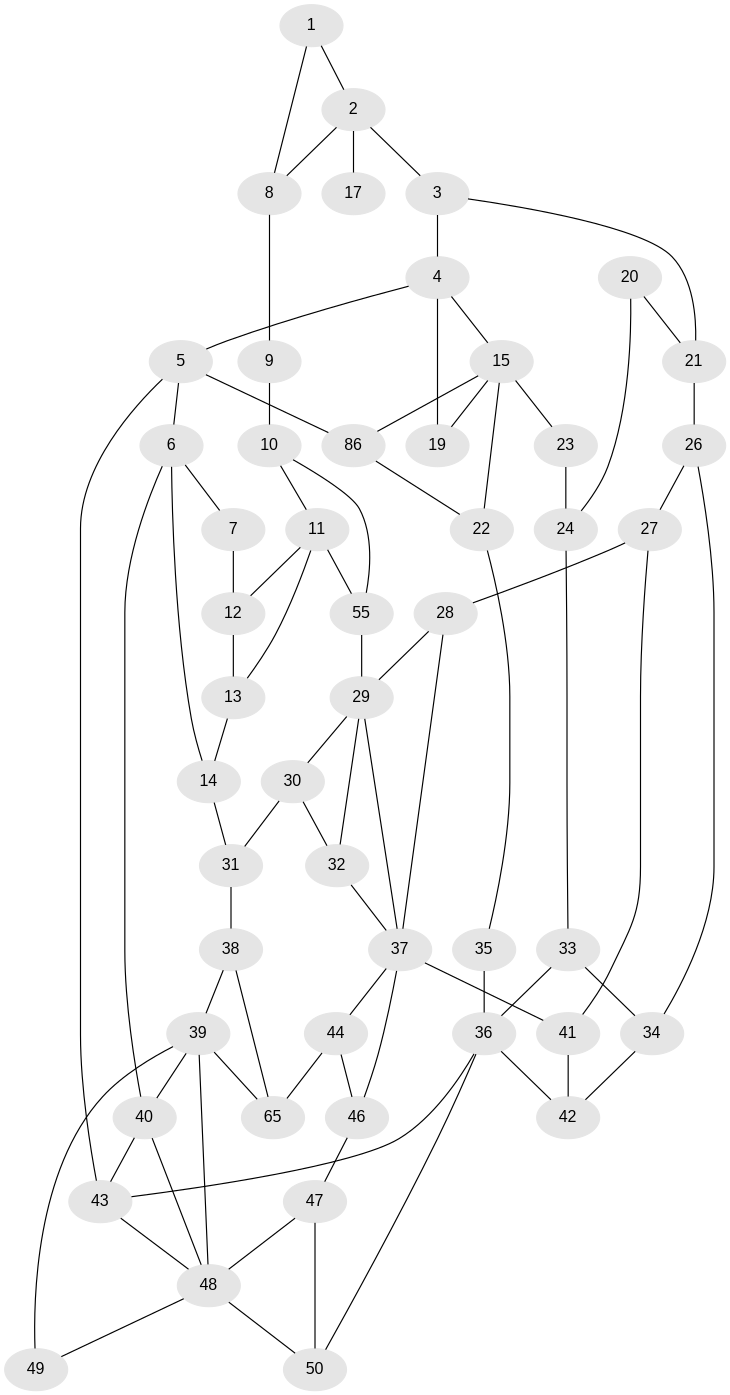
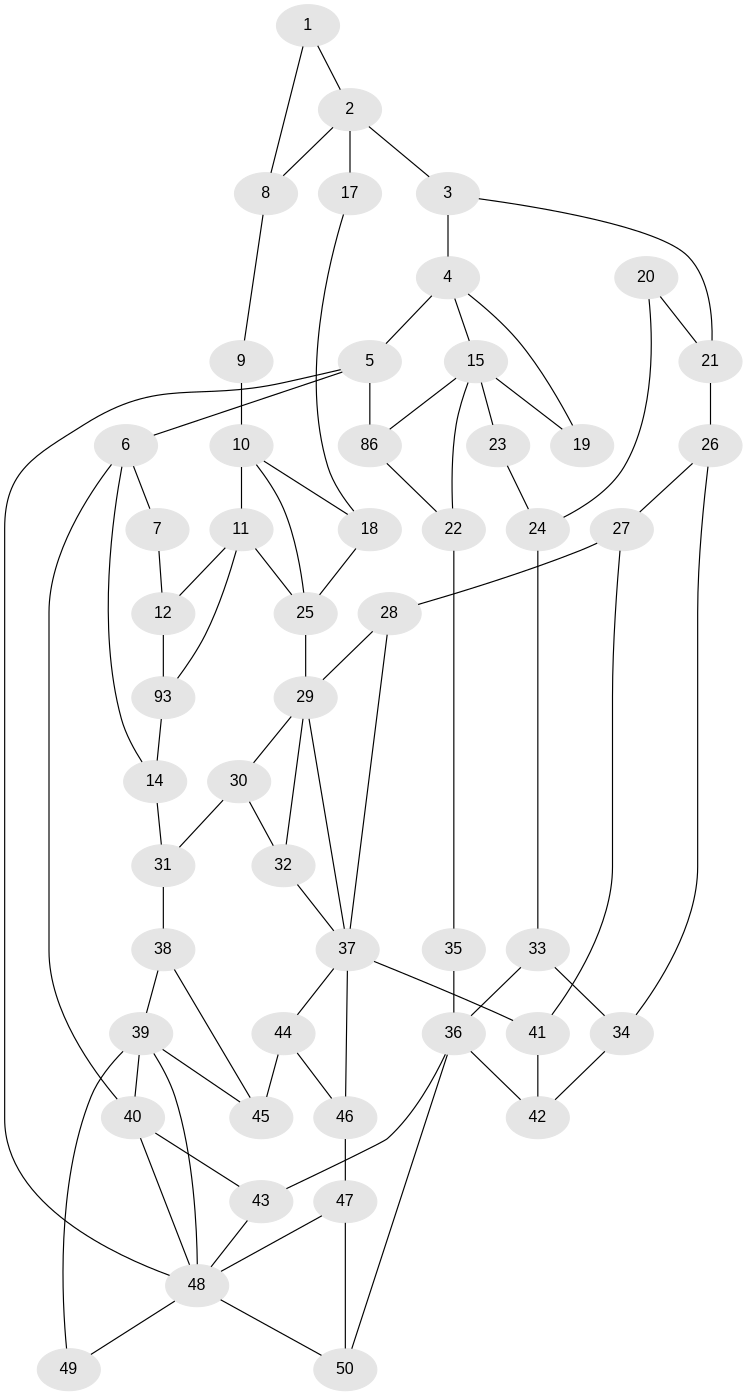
node "18": added
node "55": label "55" -> "25"
node "13": label "13" -> "93"
edge "5" -- "43": now "5" -- "48"
node "65": label "65" -> "45"
